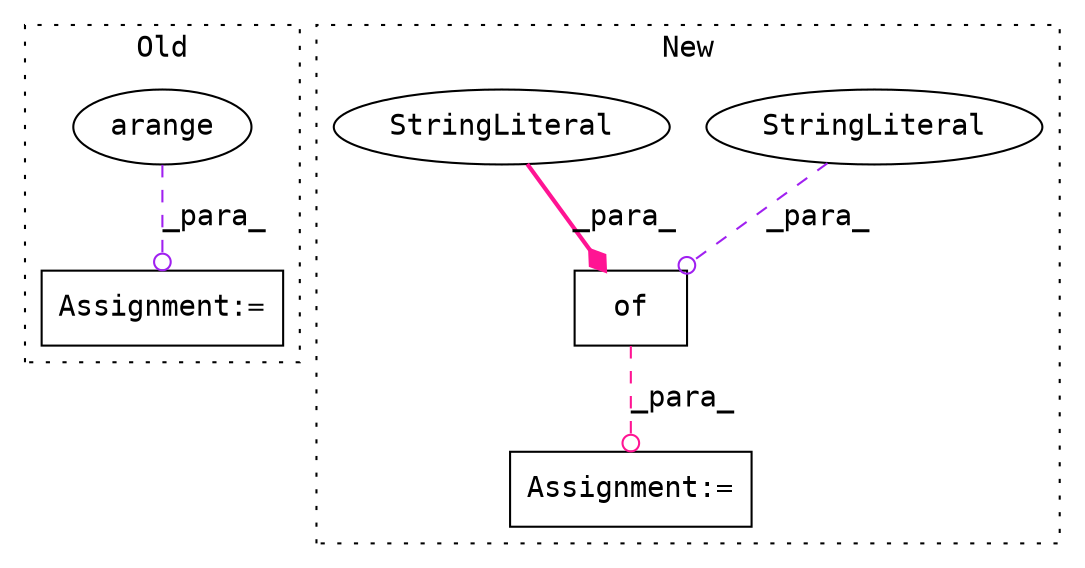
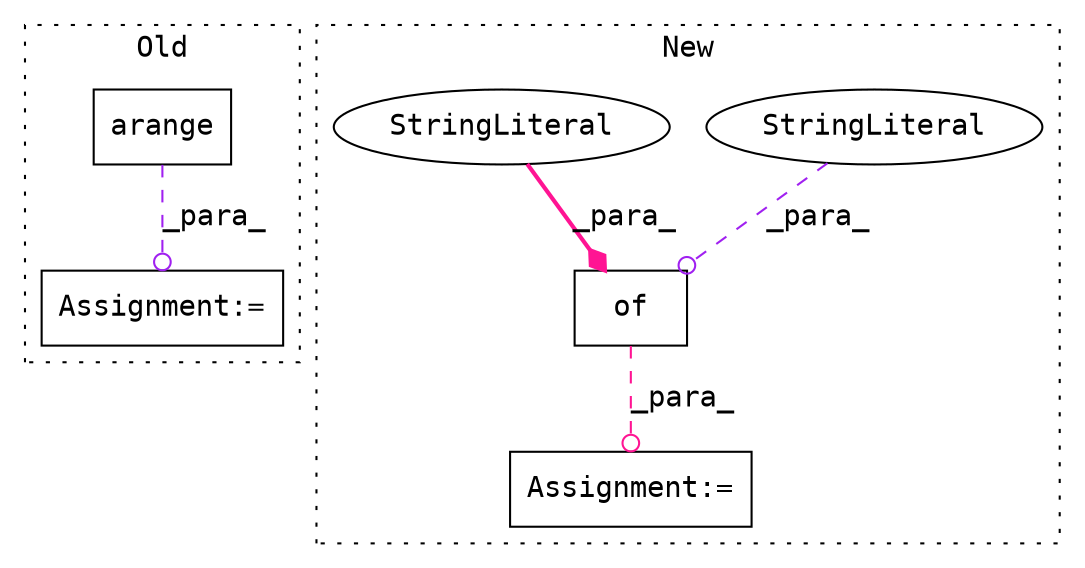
node "arange": shape ellipse -> box
